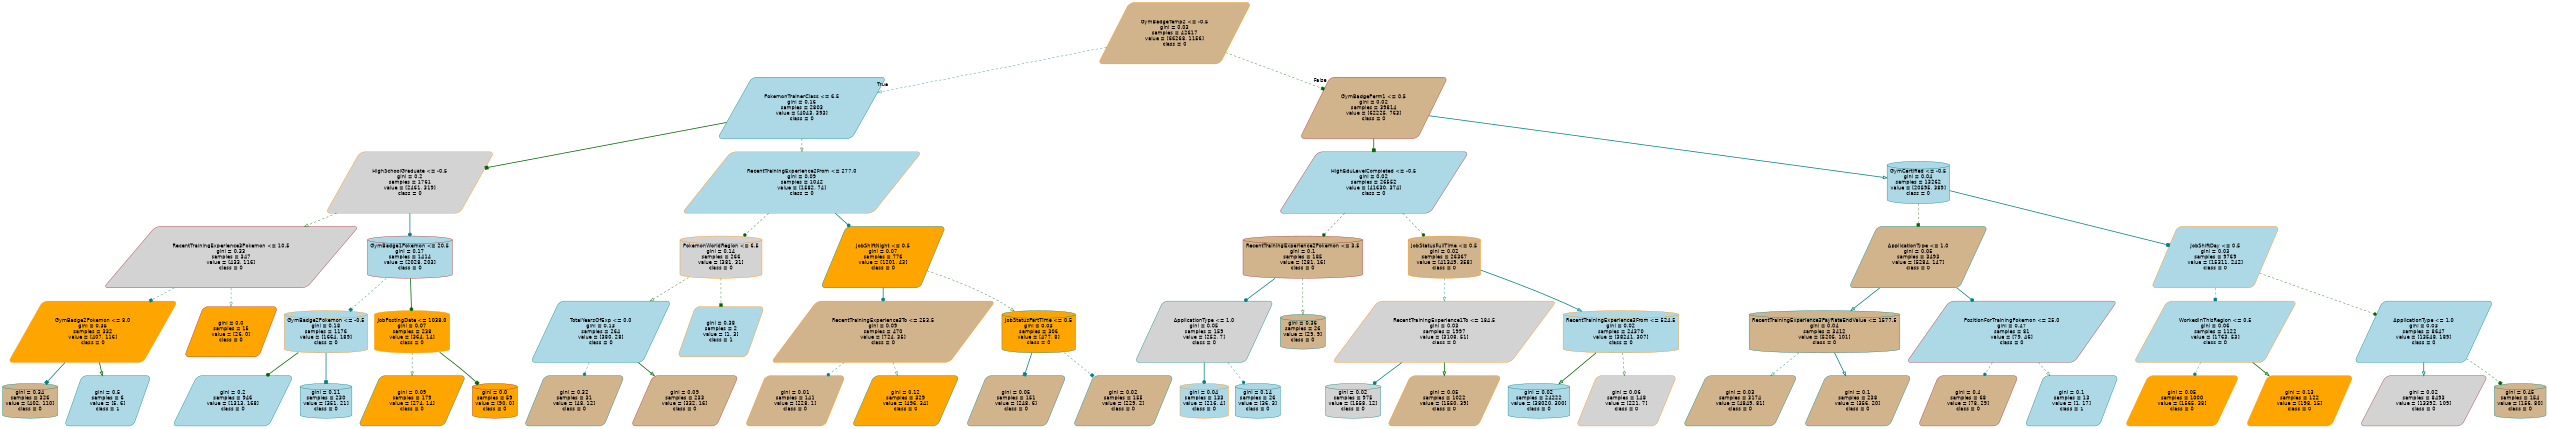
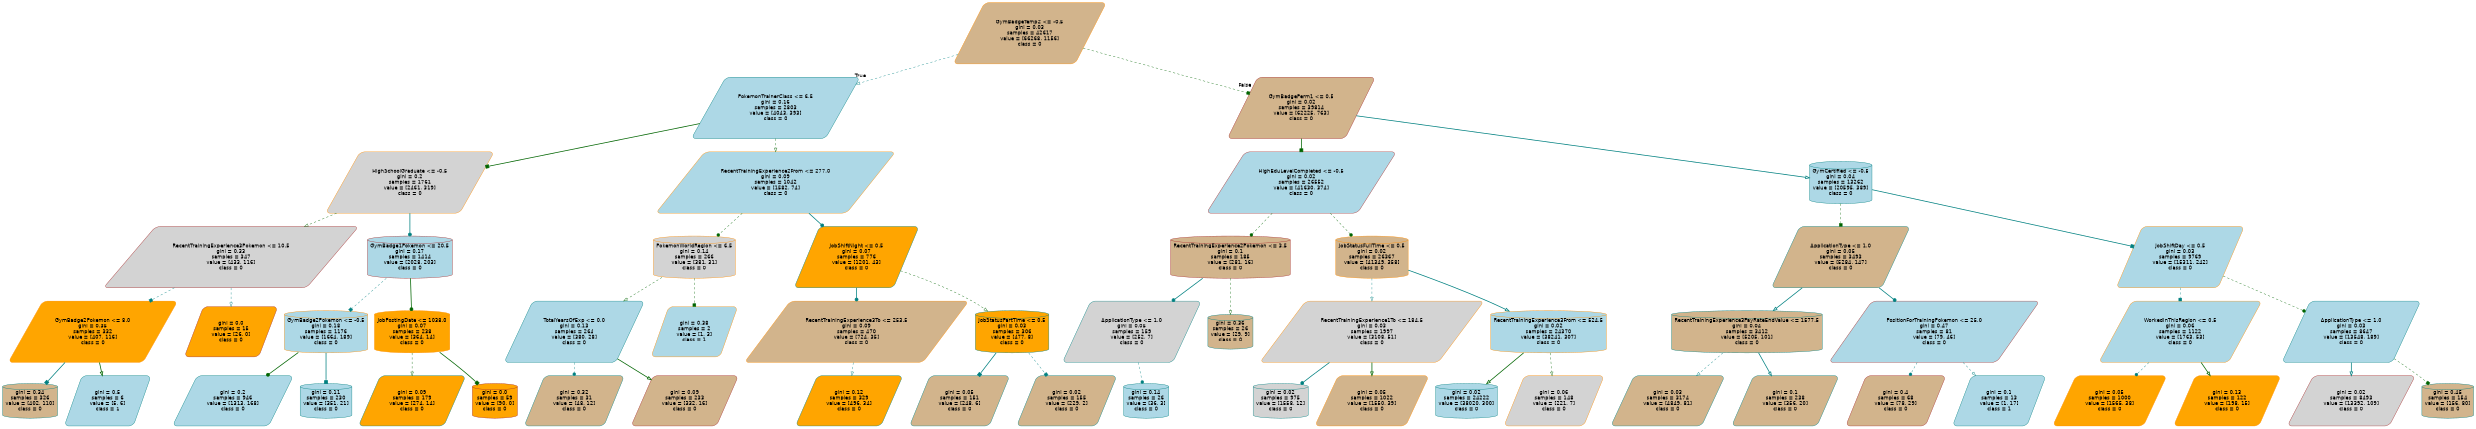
node "gini = 0.01 samples = 141 value = [228, 1] class = 0": removed
node "gini = 0.04 samples = 133 value = [216, 4] class = 0": removed
